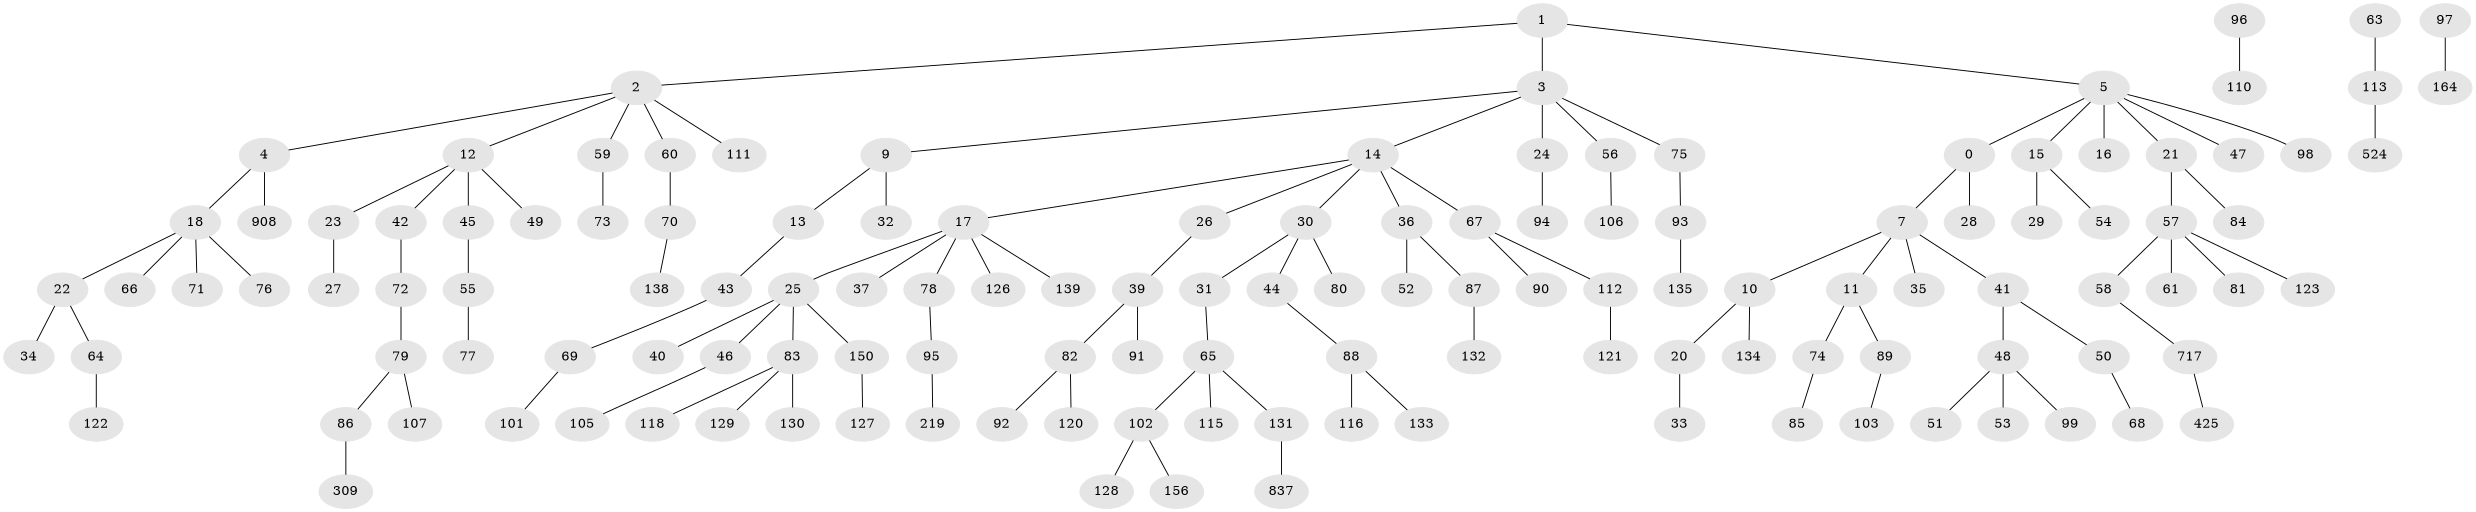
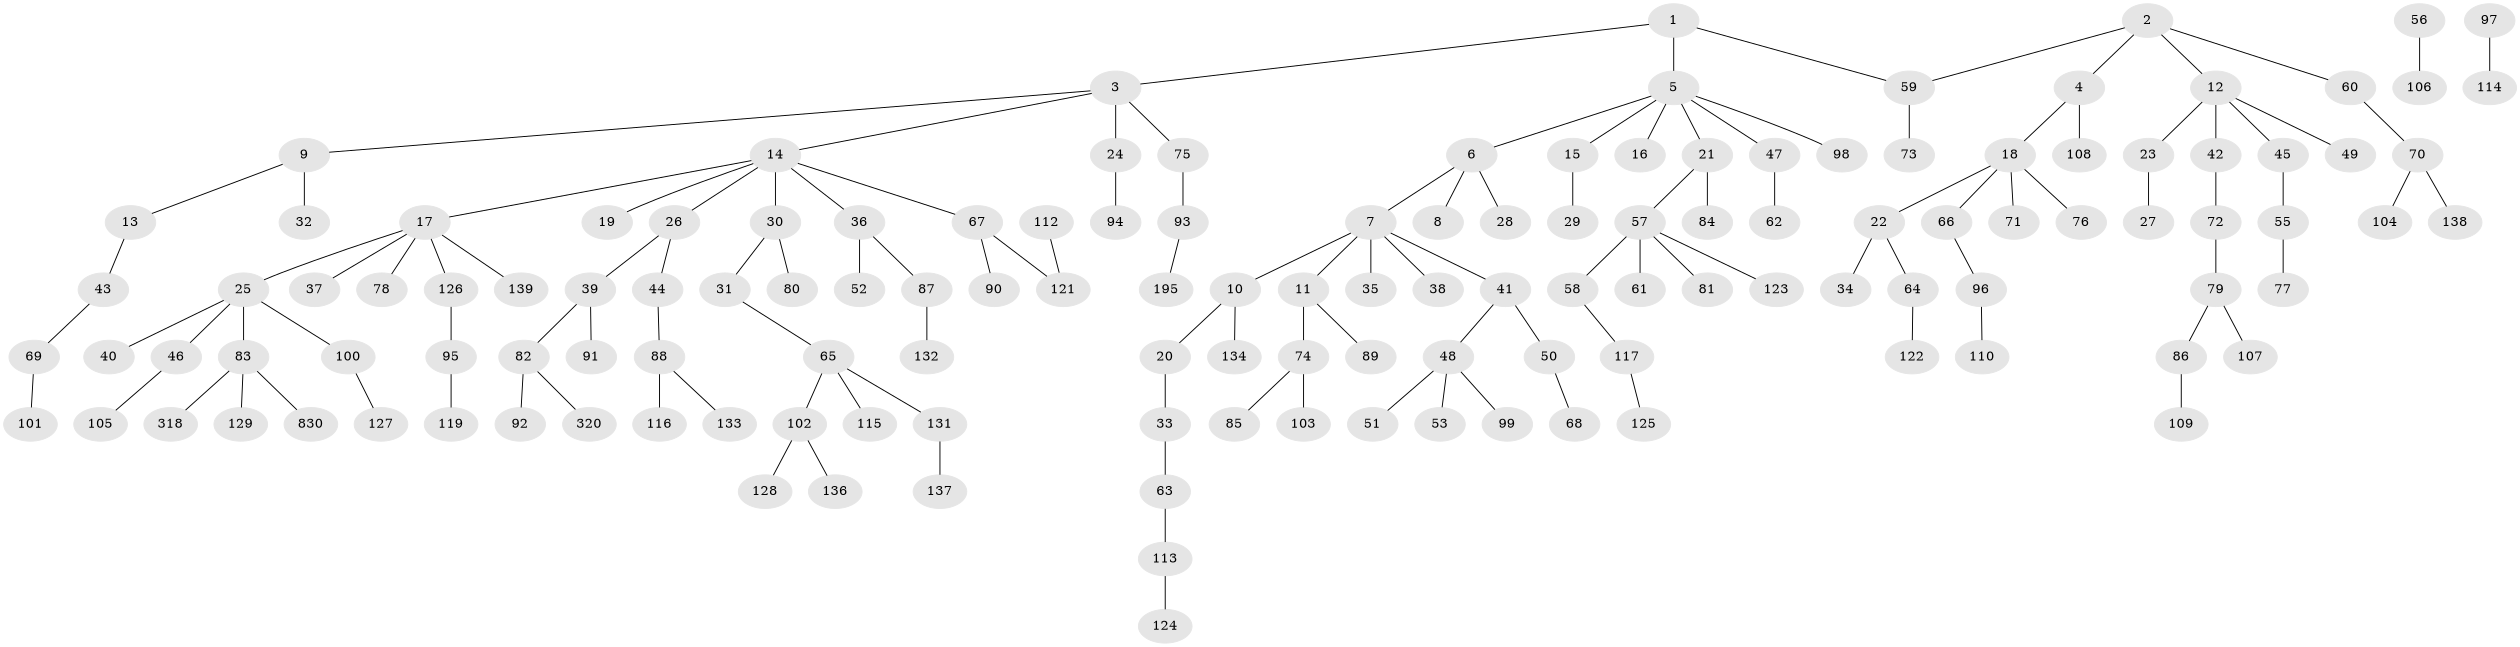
edge "1" -- "2": now "1" -- "59"
node "164": label "164" -> "114"
edge "3" -- "56": removed
node "111": removed
node "0": label "0" -> "6"
node "524": label "524" -> "124"
node "908": label "908" -> "108"
node "19": added
node "8": added
node "62": added
node "54": removed
node "104": added
edge "30" -- "44": now "26" -- "44"
edge "67" -- "112": now "67" -- "121"
edge "66" -- "96": added
node "38": added
node "135": label "135" -> "195"
edge "78" -- "95": now "126" -- "95"
node "150": label "150" -> "100"
node "717": label "717" -> "117"
edge "89" -- "103": now "74" -- "103"
node "118": label "118" -> "318"
node "130": label "130" -> "830"
node "219": label "219" -> "119"
node "120": label "120" -> "320"
node "425": label "425" -> "125"
edge "33" -- "63": added
node "309": label "309" -> "109"
node "156": label "156" -> "136"
node "837": label "837" -> "137"
